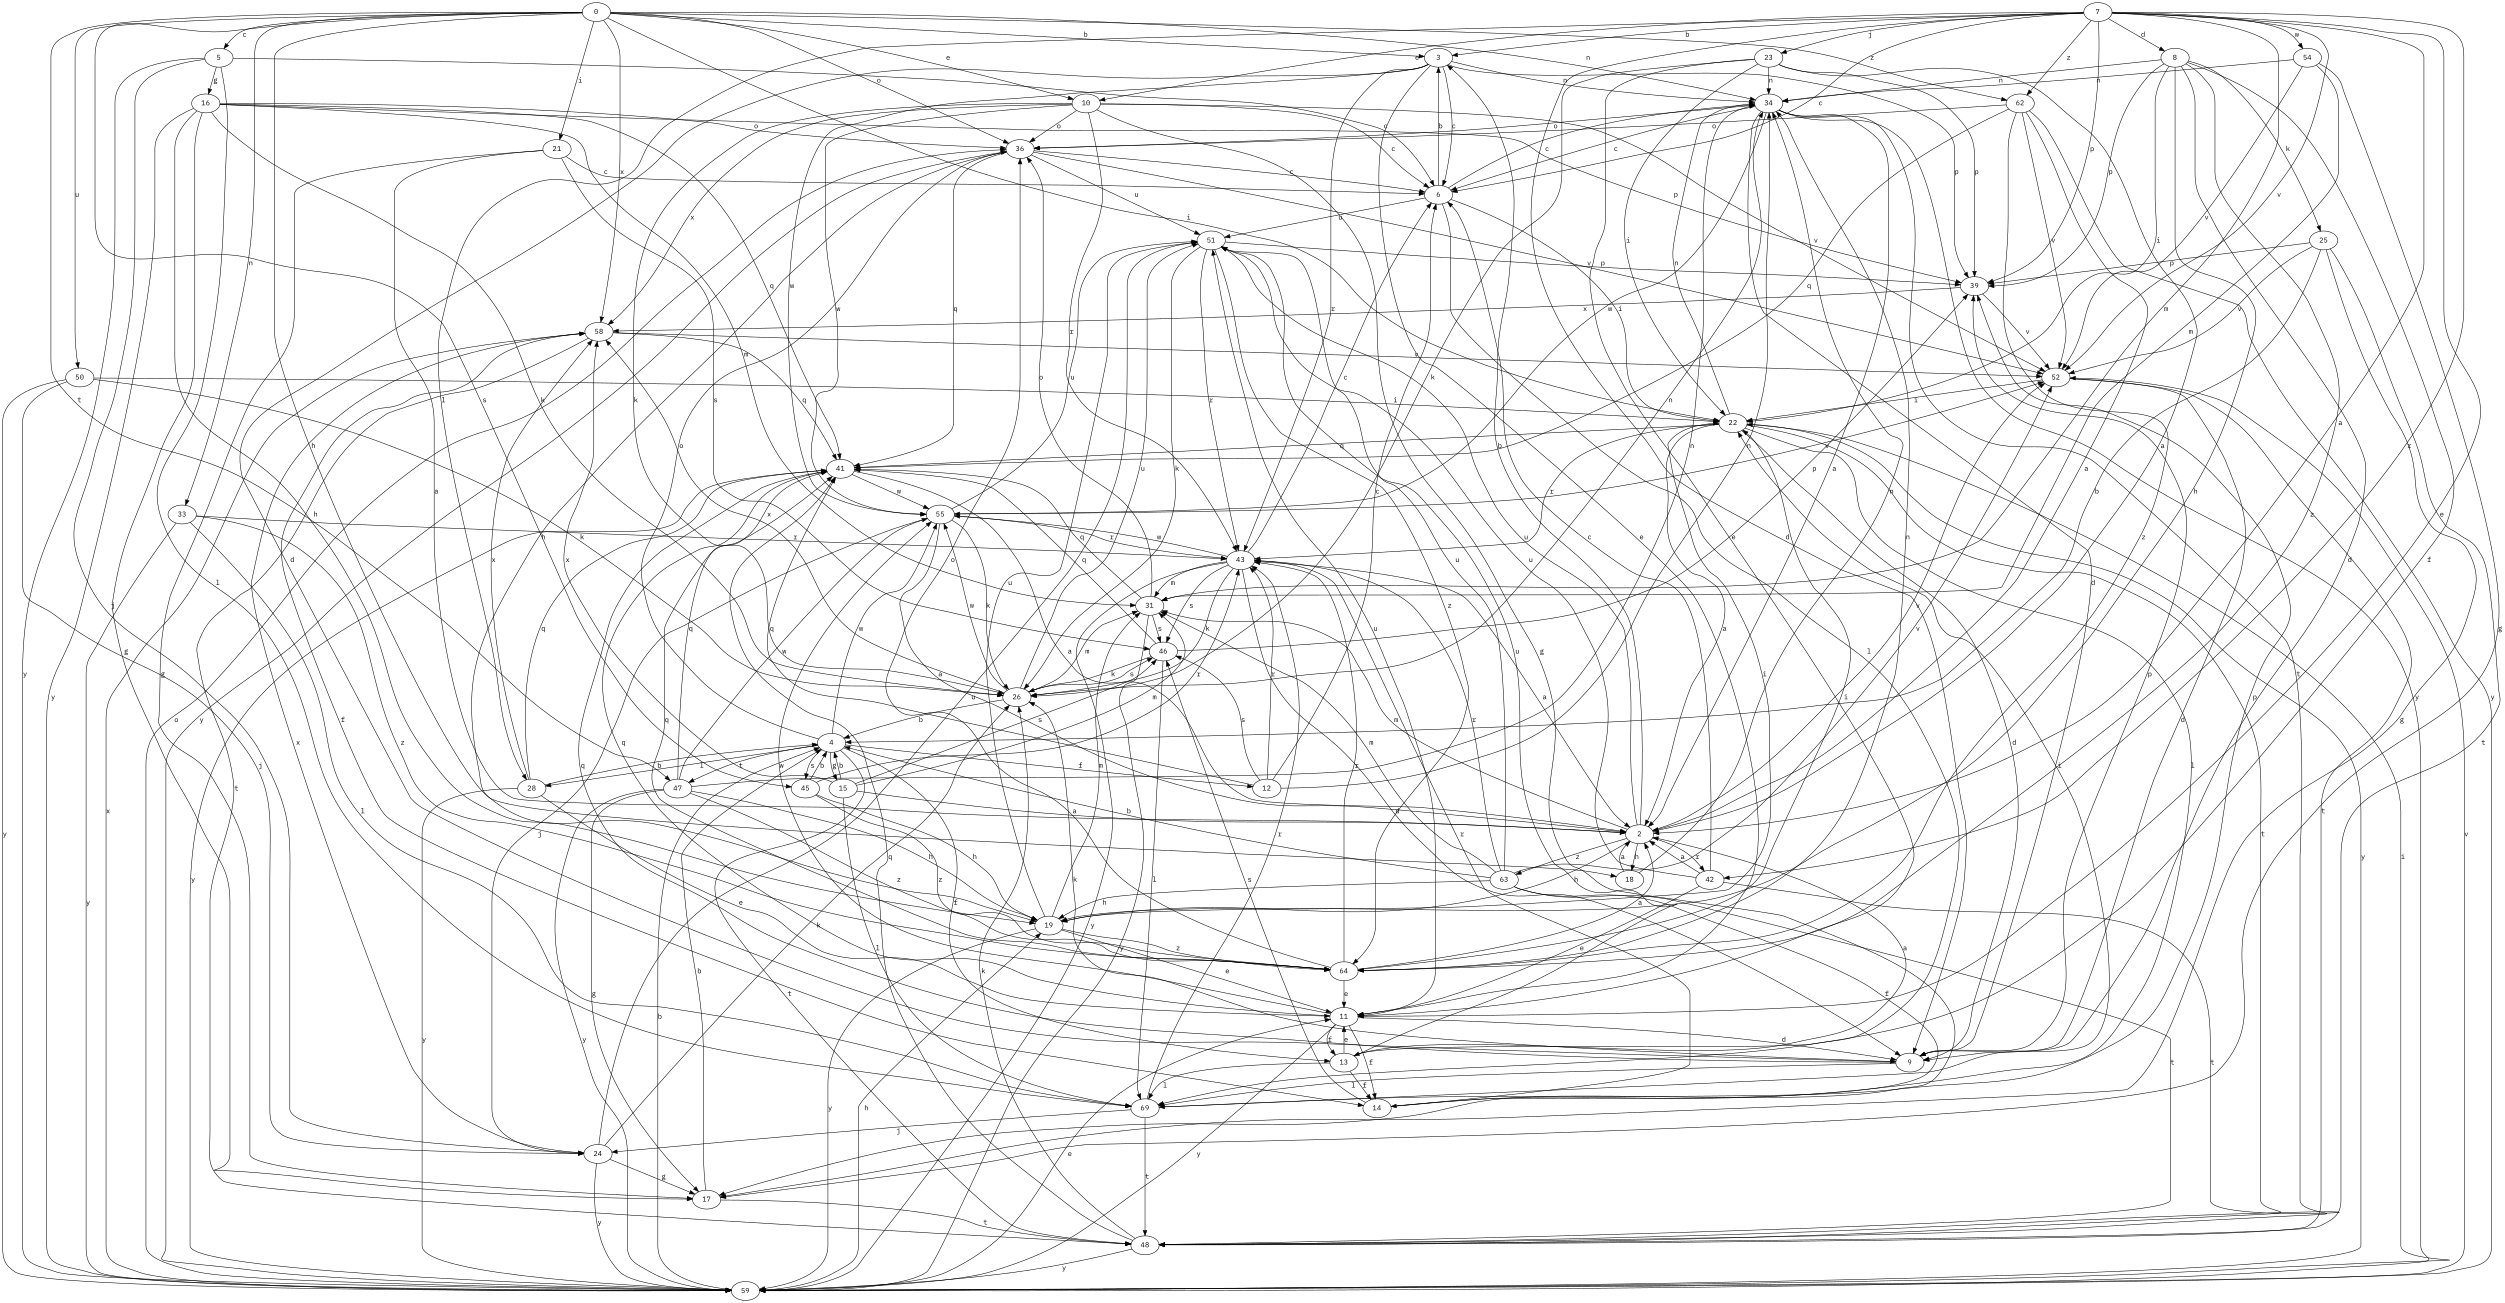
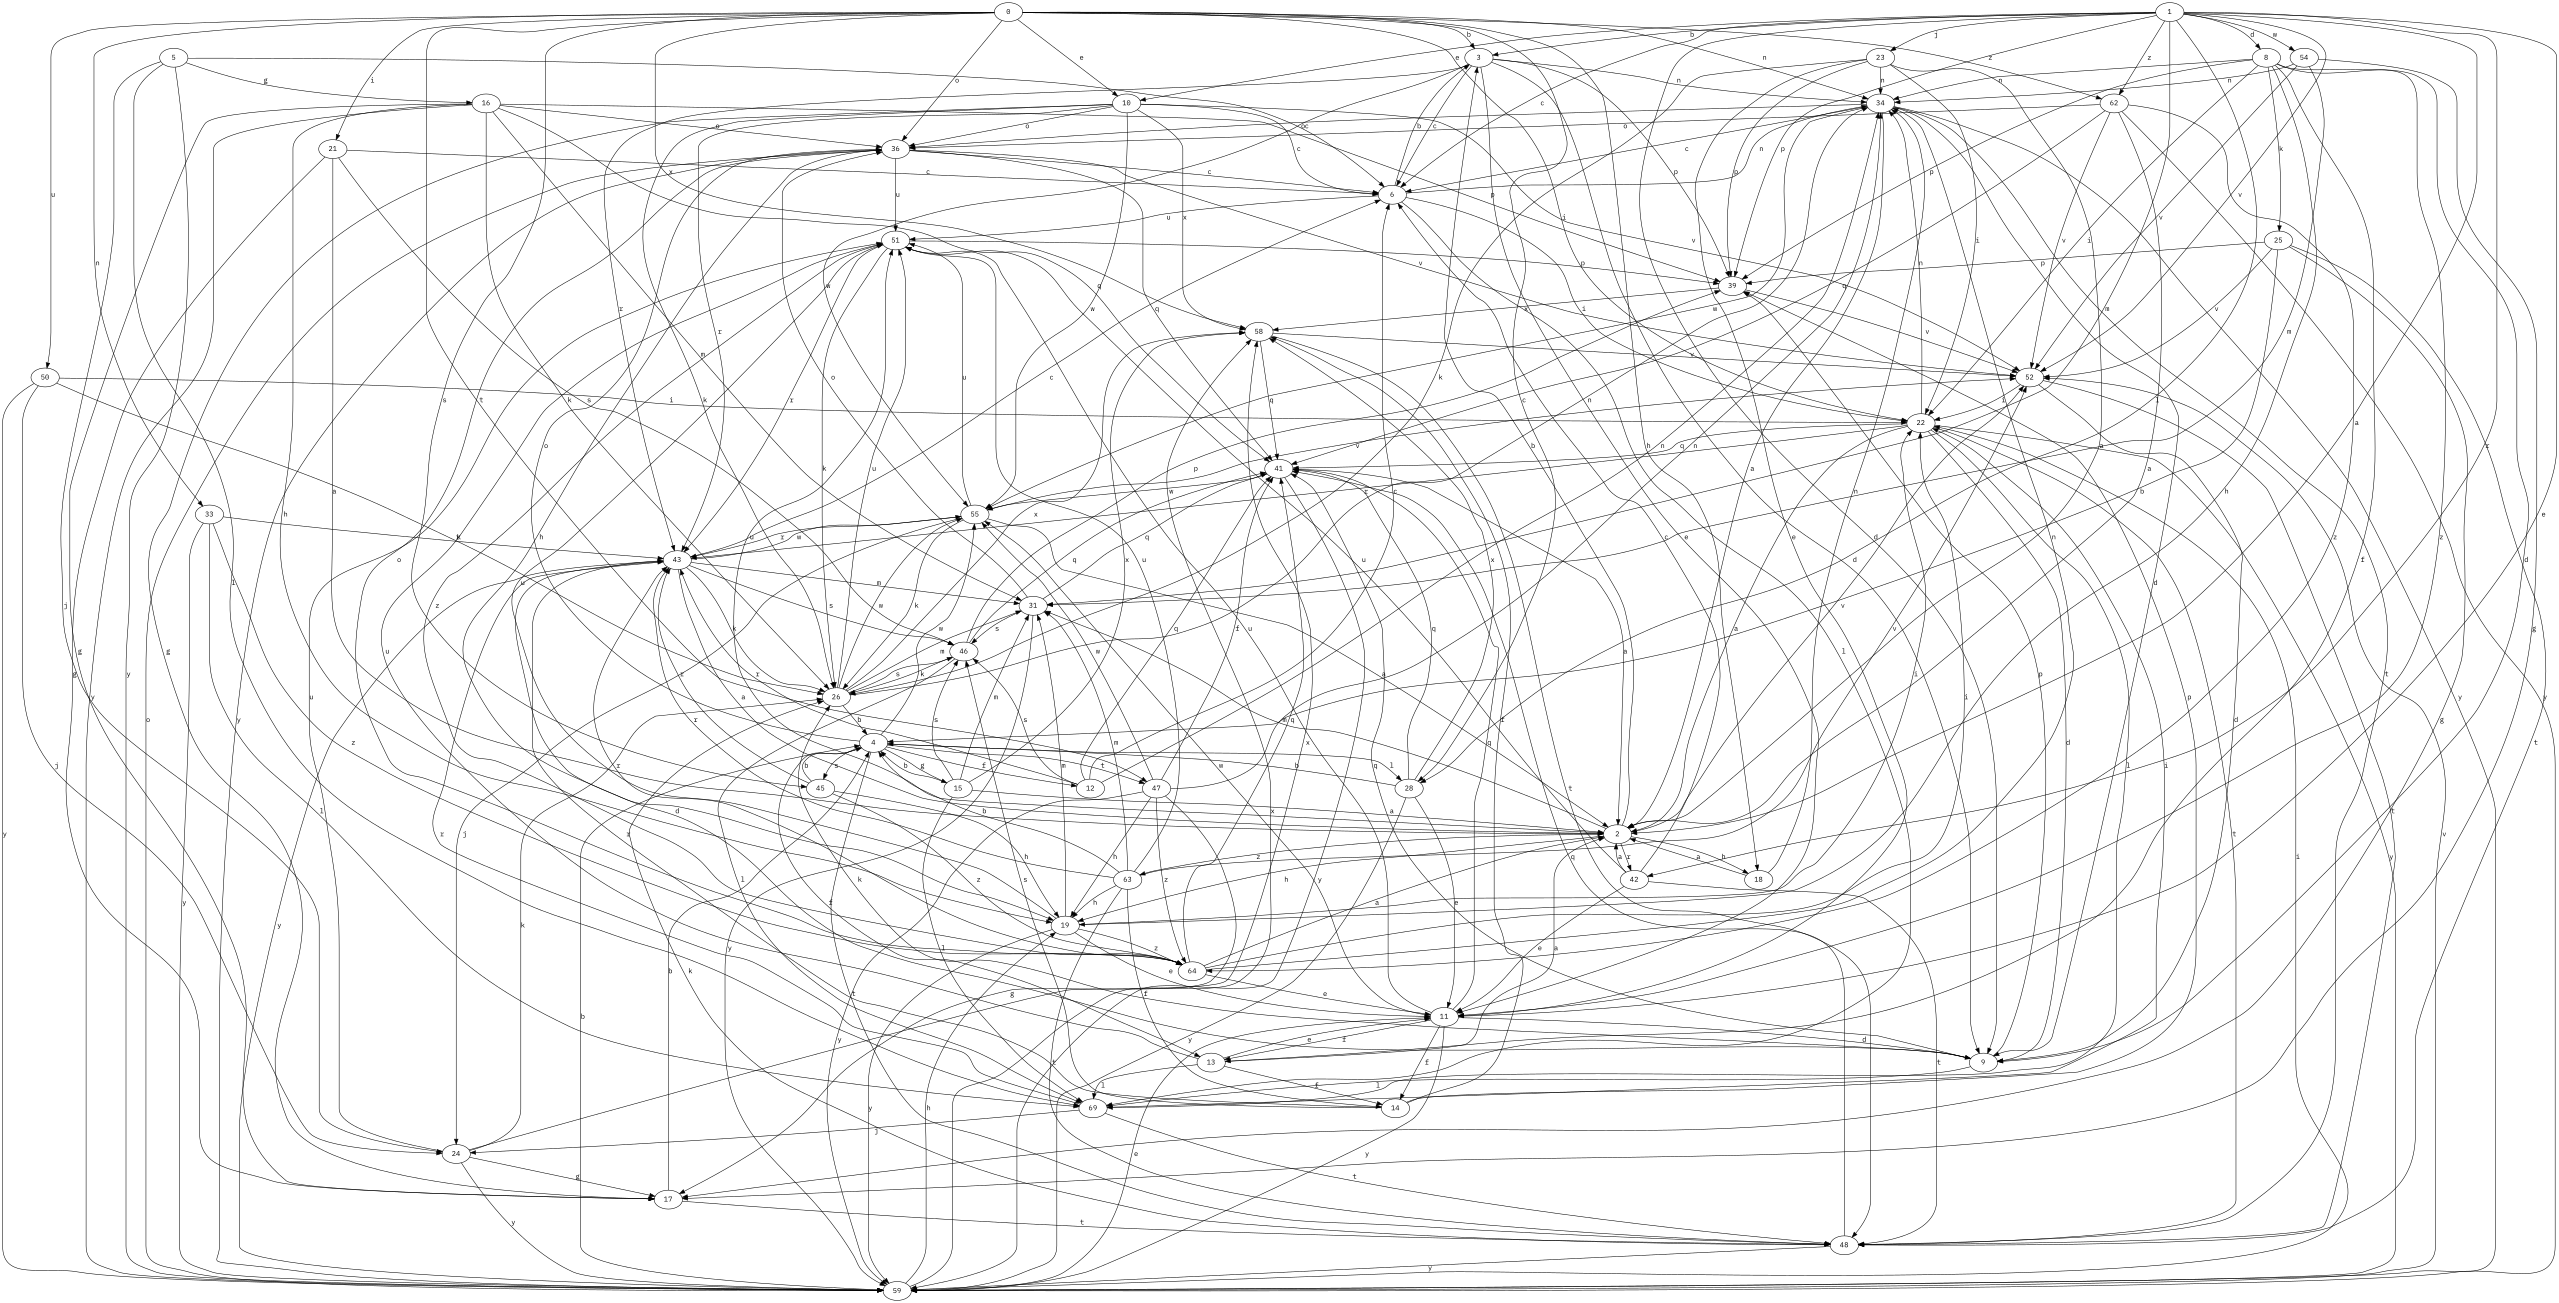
node "7": label "7" -> "1"
edge "0" -> "5": now "0" -> "28"
edge "6" -> "34": label "c" -> "n"
edge "47" -> "41": label "q" -> "f"
edge "8" -> "64": now "8" -> "11"
edge "58" -> "14": reversed
